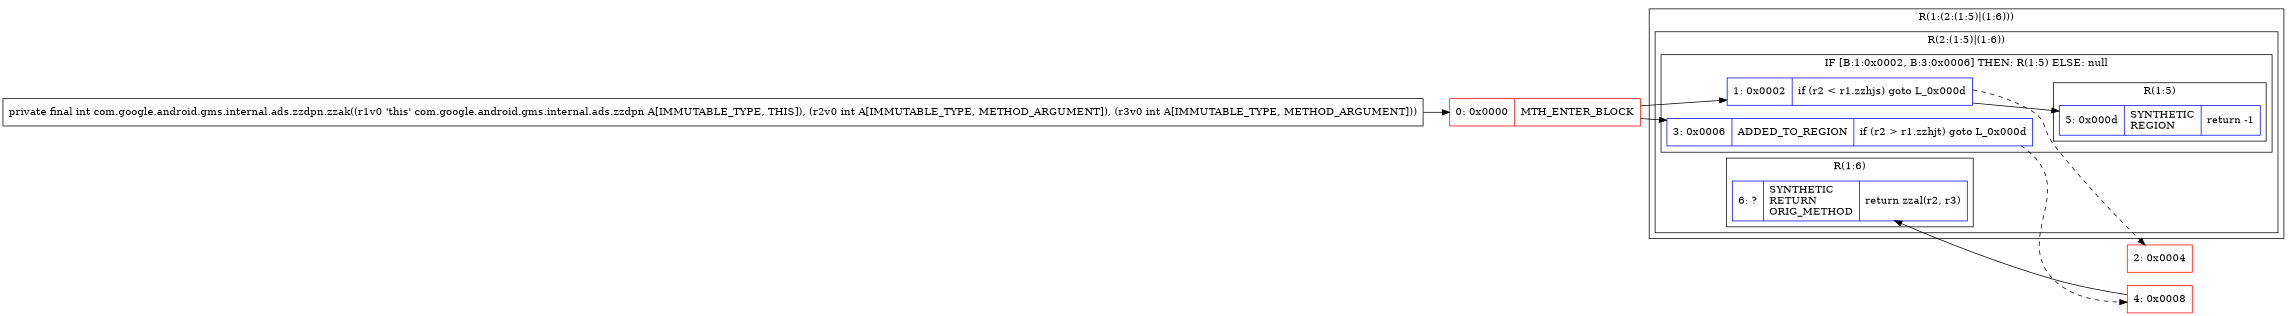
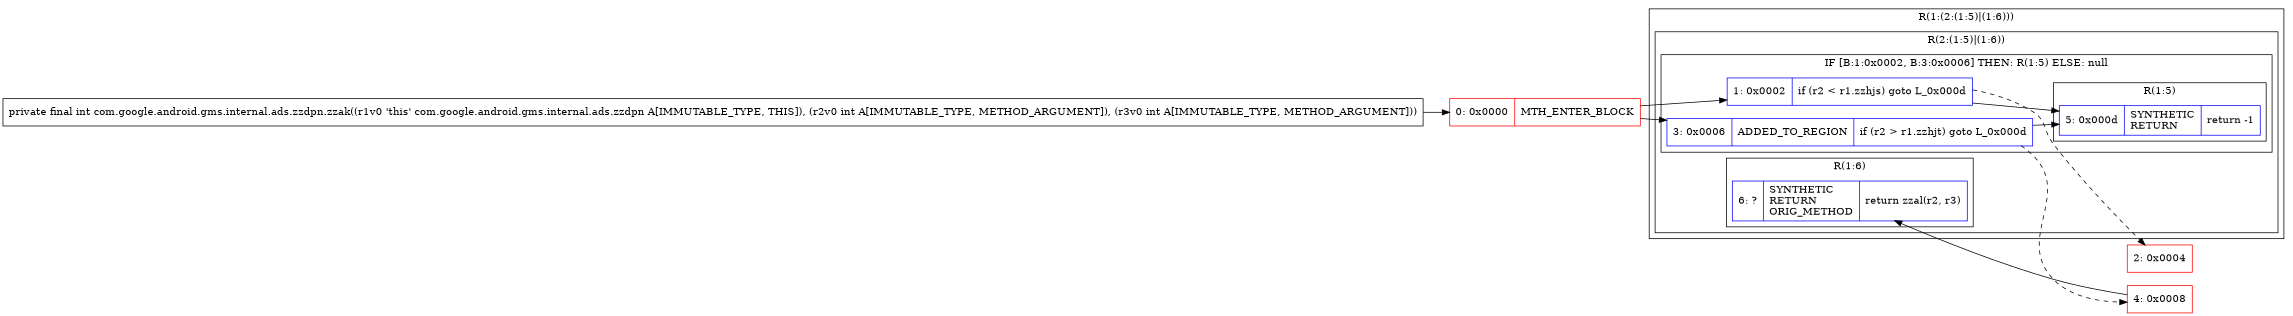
edge "3: 0x0006" -> "5: 0x000d": added
node "5: 0x000d": text "REGION" -> "RETURN"
